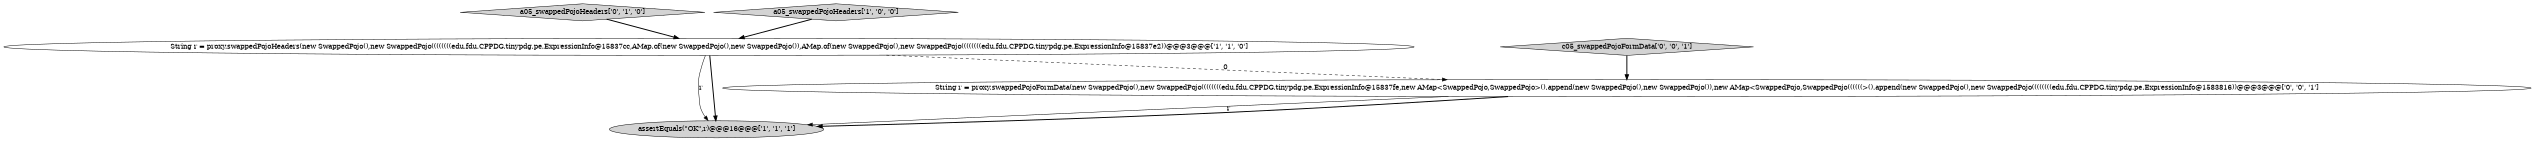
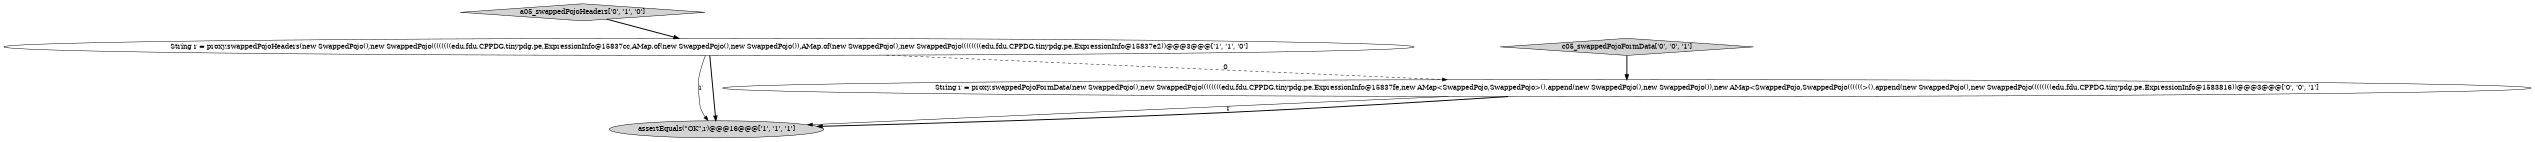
node "a05_swappedPojoHeaders['1', '0', '0']": removed
